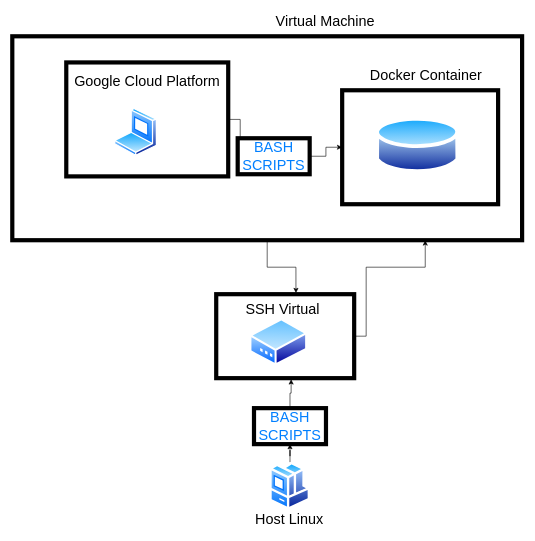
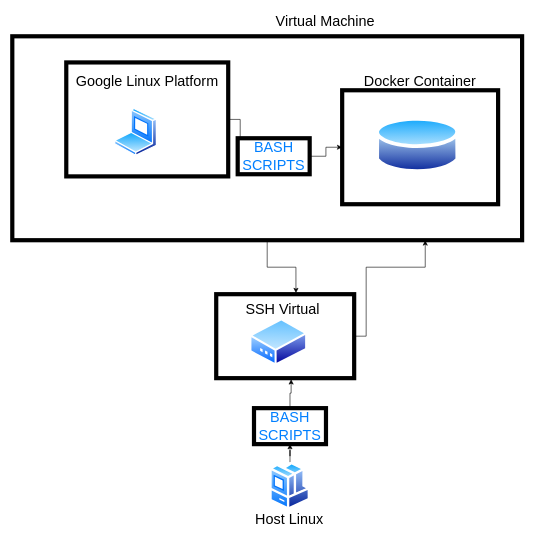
node "Docker Container": moved (426, 75) -> (420, 81)
node "Google Cloud Platform": label "Google Cloud Platform" -> "Google Linux Platform"
